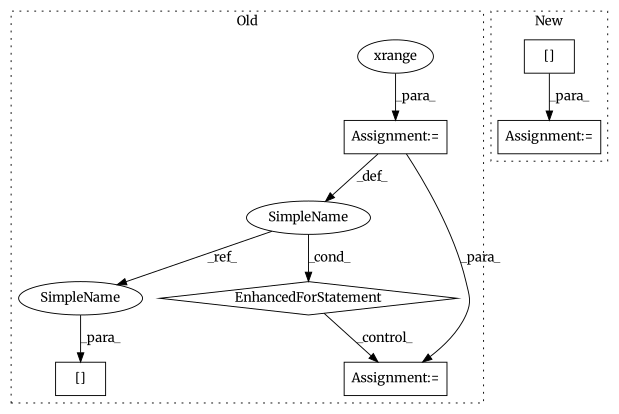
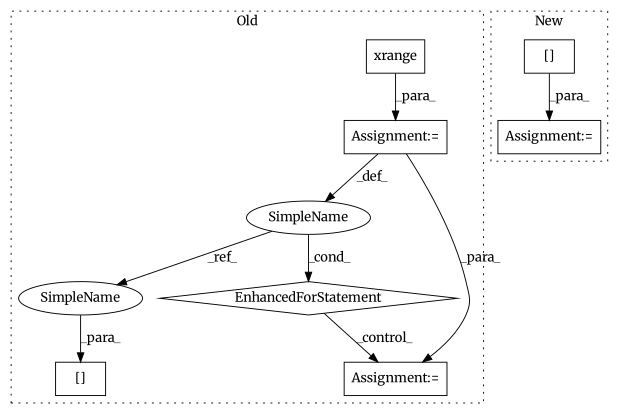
node "xrange": shape ellipse -> box
